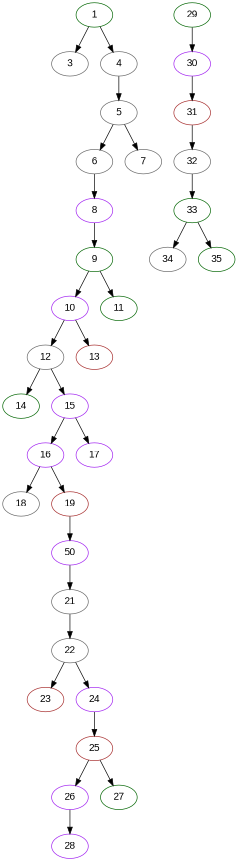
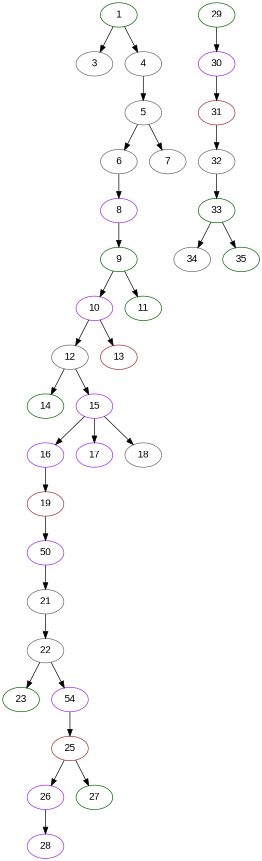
edge "16" -> "18": now "15" -> "18"
node "23": color brown -> darkgreen
node "24": label "24" -> "54"
